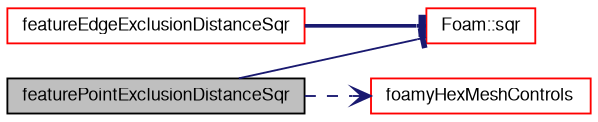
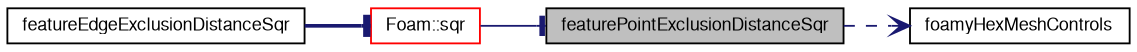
node "featureEdgeExclusionDistanceSqr": color red -> black
edge "featurePointExclusionDistanceSqr" -> "Foam::sqr": reversed
node "foamyHexMeshControls": color red -> black
